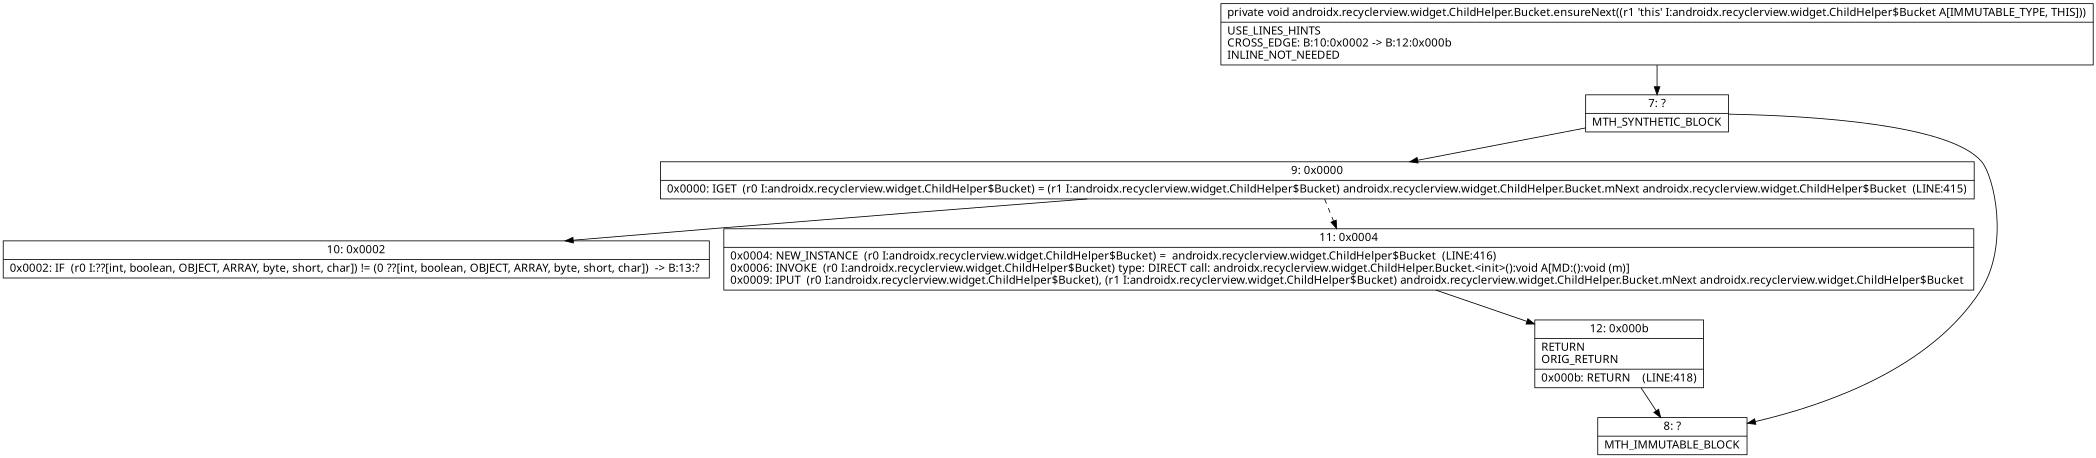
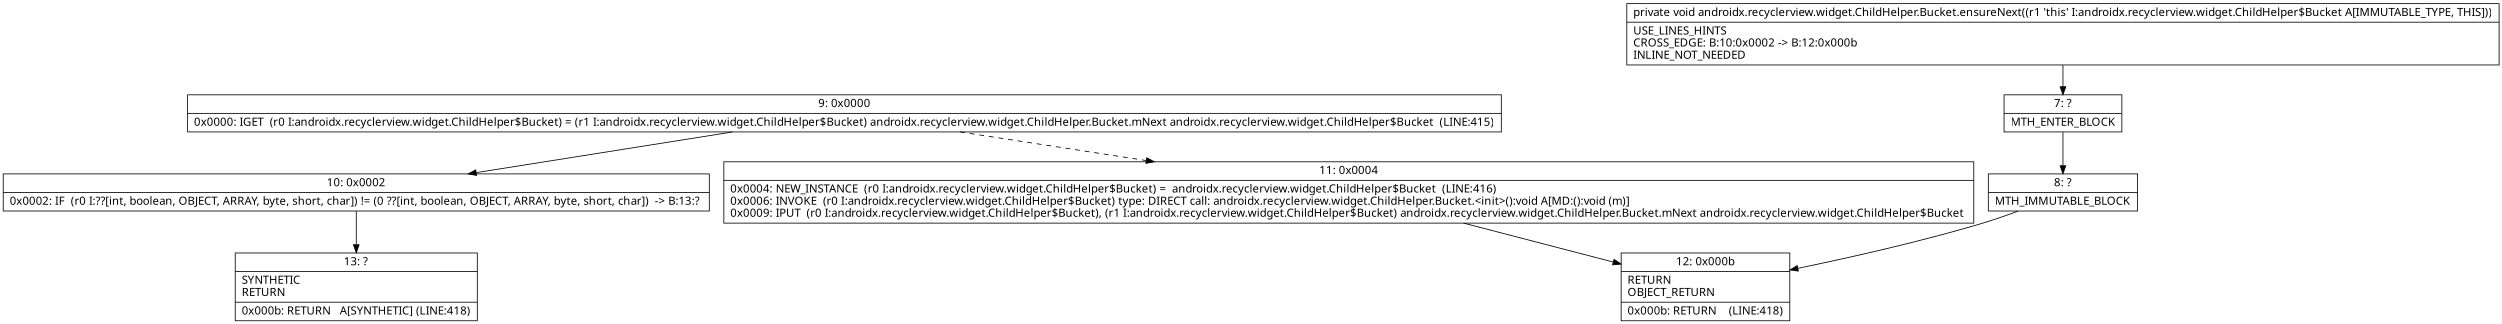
node "7: ?": text "MTH_SYNTHETIC_BLOCK" -> "MTH_ENTER_BLOCK"
edge "7: ?" -> "9: 0x0000": removed
node "13: ?": added
node "12: 0x000b": text "ORIG_RETURN" -> "OBJECT_RETURN"
edge "12: 0x000b" -> "8: ?": reversed
